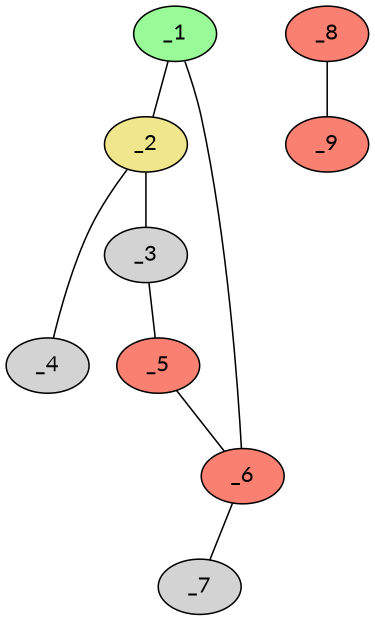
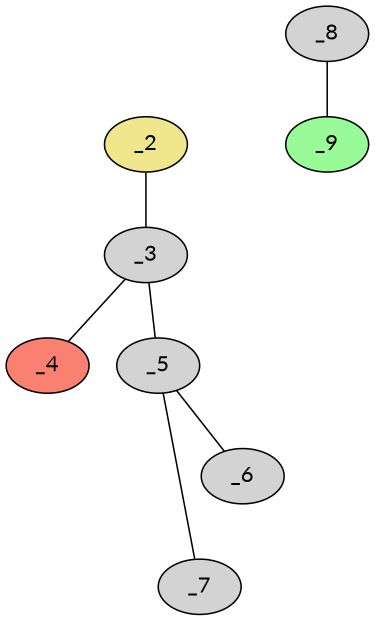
node "_1": removed
node "_8": fillcolor salmon -> lightgrey
node "_9": fillcolor salmon -> palegreen
edge "_2" -- "_4": now "_3" -- "_4"
node "_4": fillcolor lightgrey -> salmon
node "_5": fillcolor salmon -> lightgrey
node "_6": fillcolor salmon -> lightgrey
edge "_6" -- "_7": now "_5" -- "_7"
